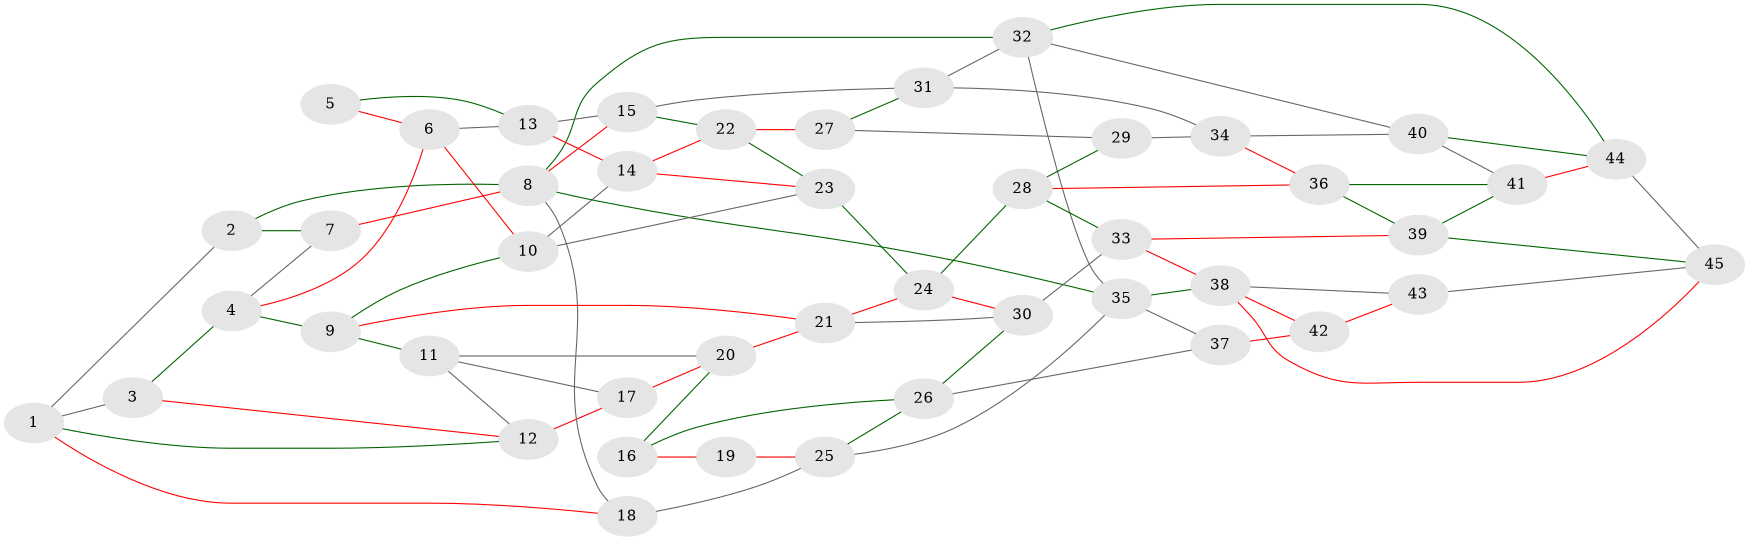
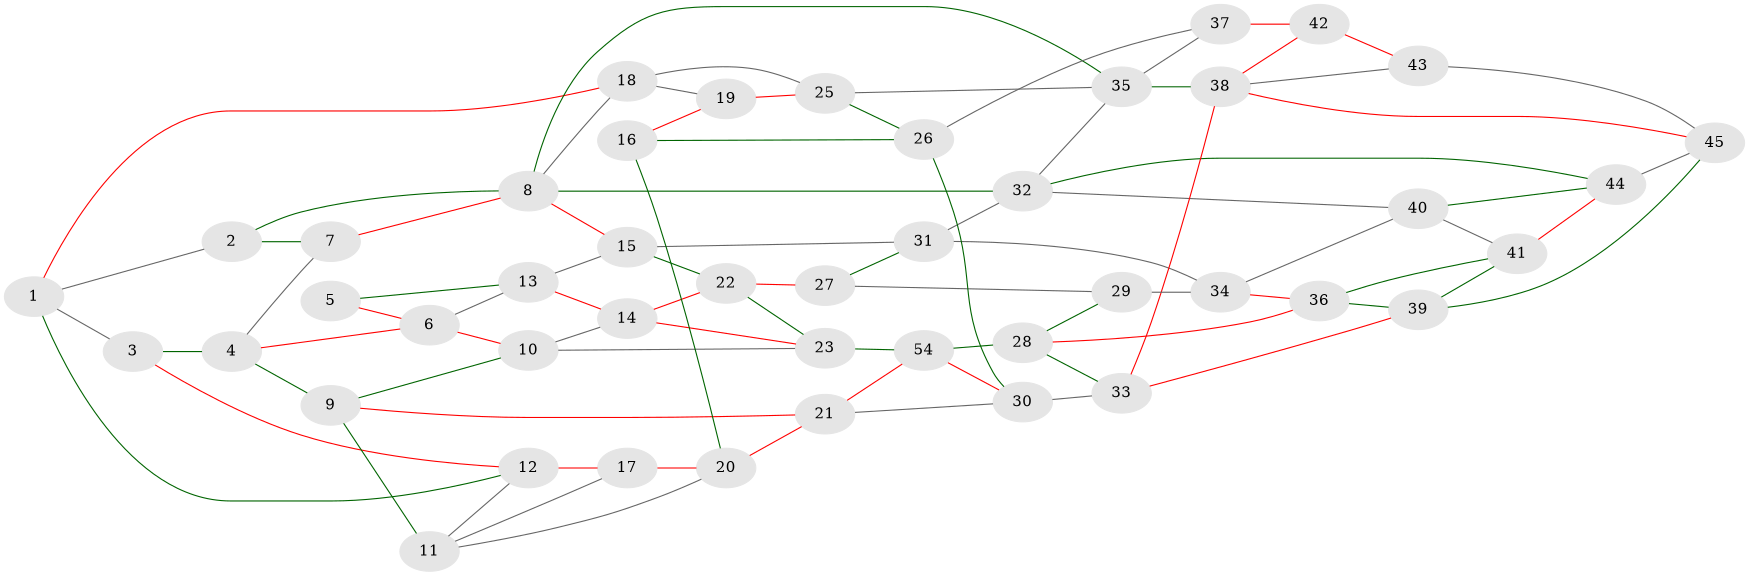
edge "18" -- "19": added
node "24": label "24" -> "54"
